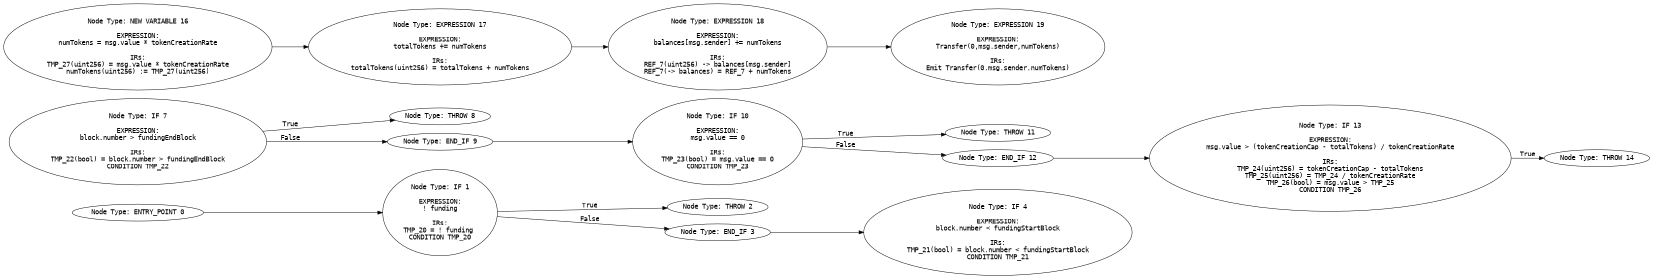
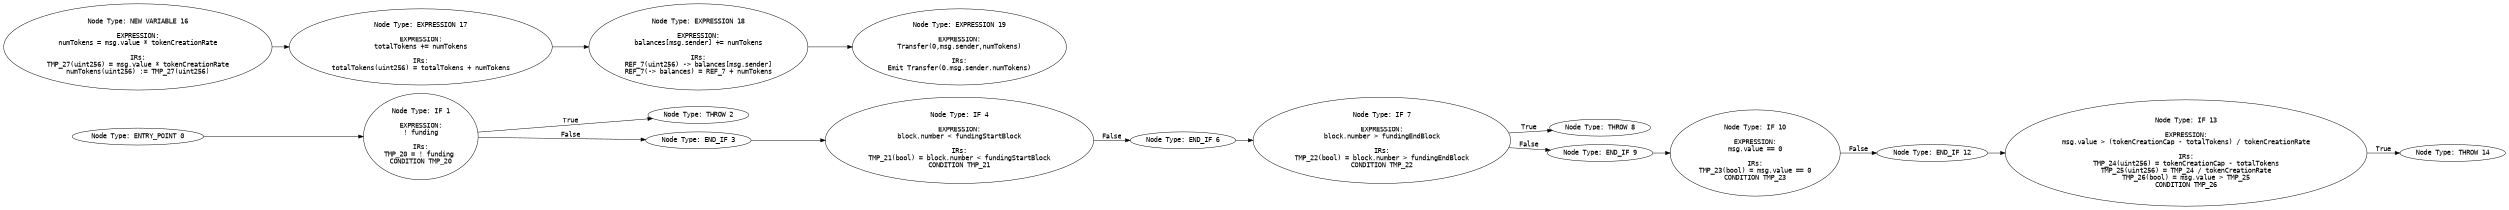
node "Node Type: THROW 11": removed
node "Node Type: END_IF 6": added
